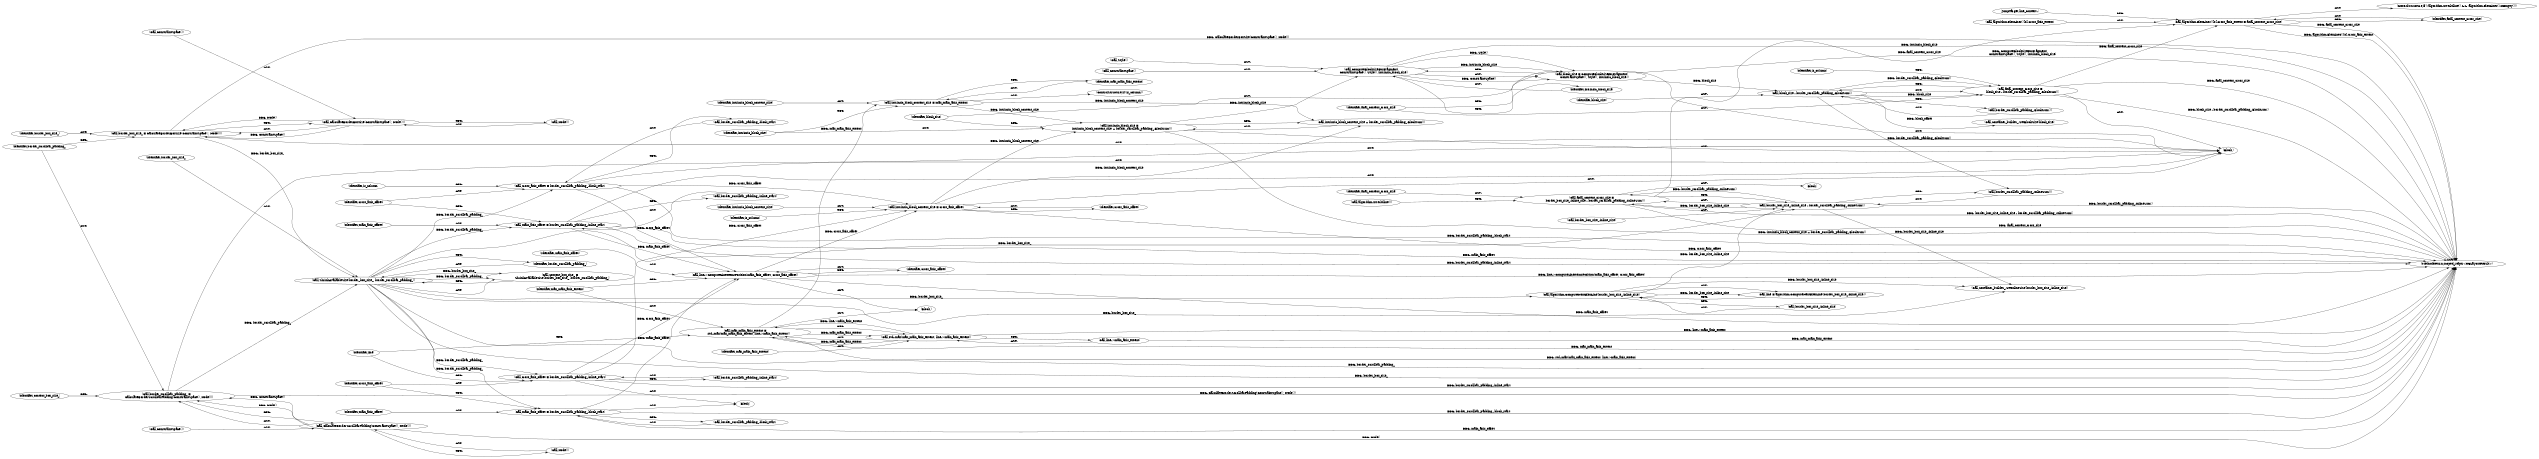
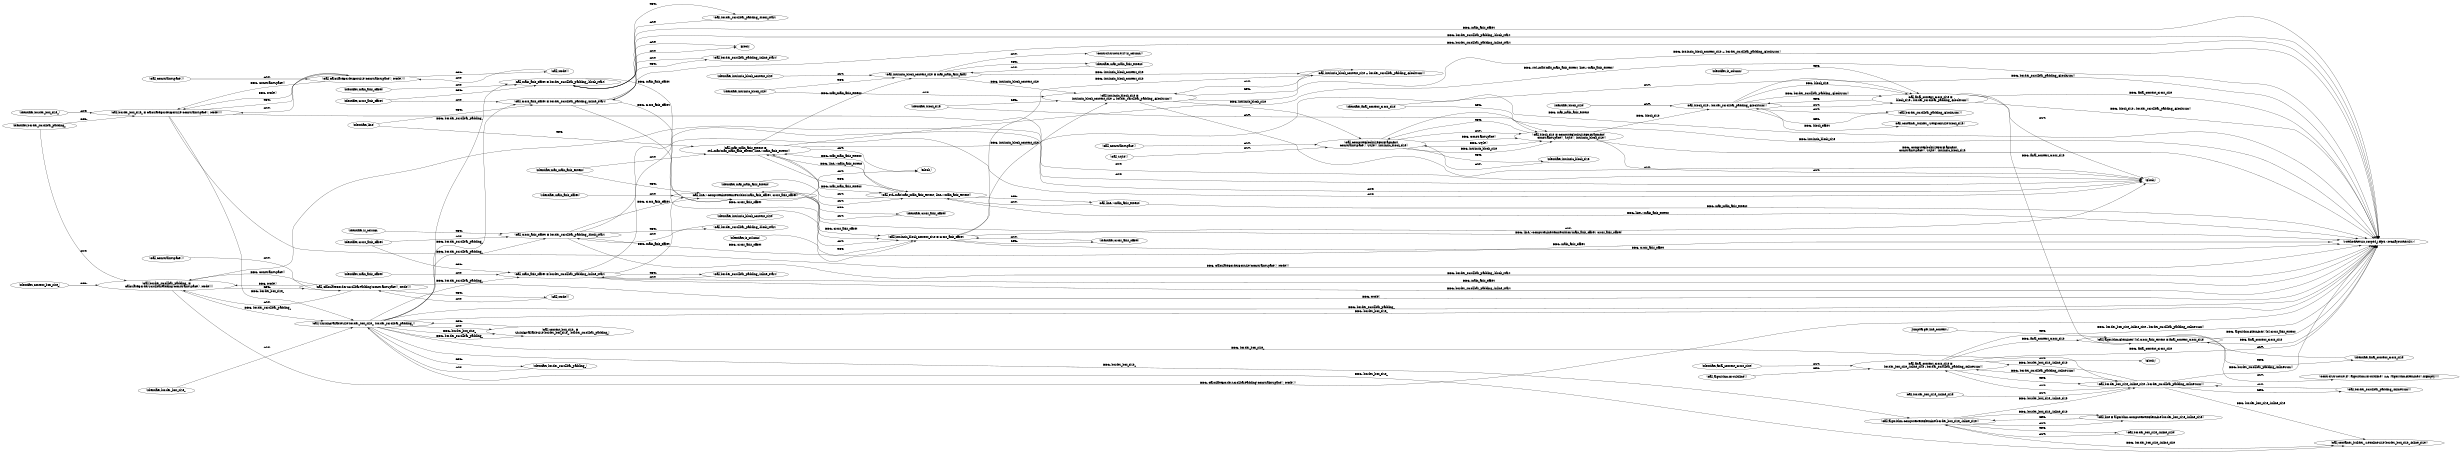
node "(Call,algorithm.FlexLines()[0].cross_axis_extent)": removed
node "(Call,intrinsic_block_content_size = max_main_axis_extent)": label "(Call,intrinsic_block_content_size = max_main_axis_extent)" -> "(Call,intrinsic_block_content_size = max_main_axis_final)"
edge "(Call,block_size - border_scrollbar_padding_.BlockSum())" -> "(Call,border_scrollbar_padding_.InlineSum())": now "(Call,block_size - border_scrollbar_padding_.BlockSum())" -> "(MethodReturn,scoped_refptr<NGLayoutResult>)"
